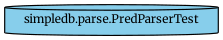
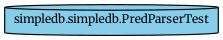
node "simpledb.parse.PredParserTest": label "simpledb.parse.PredParserTest" -> "simpledb.simpledb.PredParserTest"
